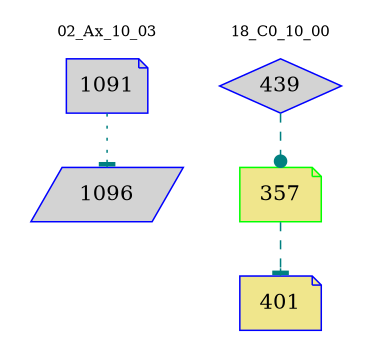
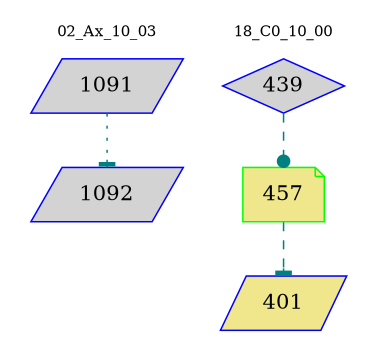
node "1091": shape note -> parallelogram
node "1096": label "1096" -> "1092"
node "357": label "357" -> "457"
node "401": shape note -> parallelogram
